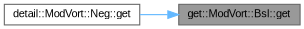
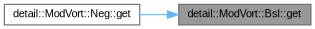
node "get::ModVort::Bsl::get": label "get::ModVort::Bsl::get" -> "detail::ModVort::Bsl::get"
